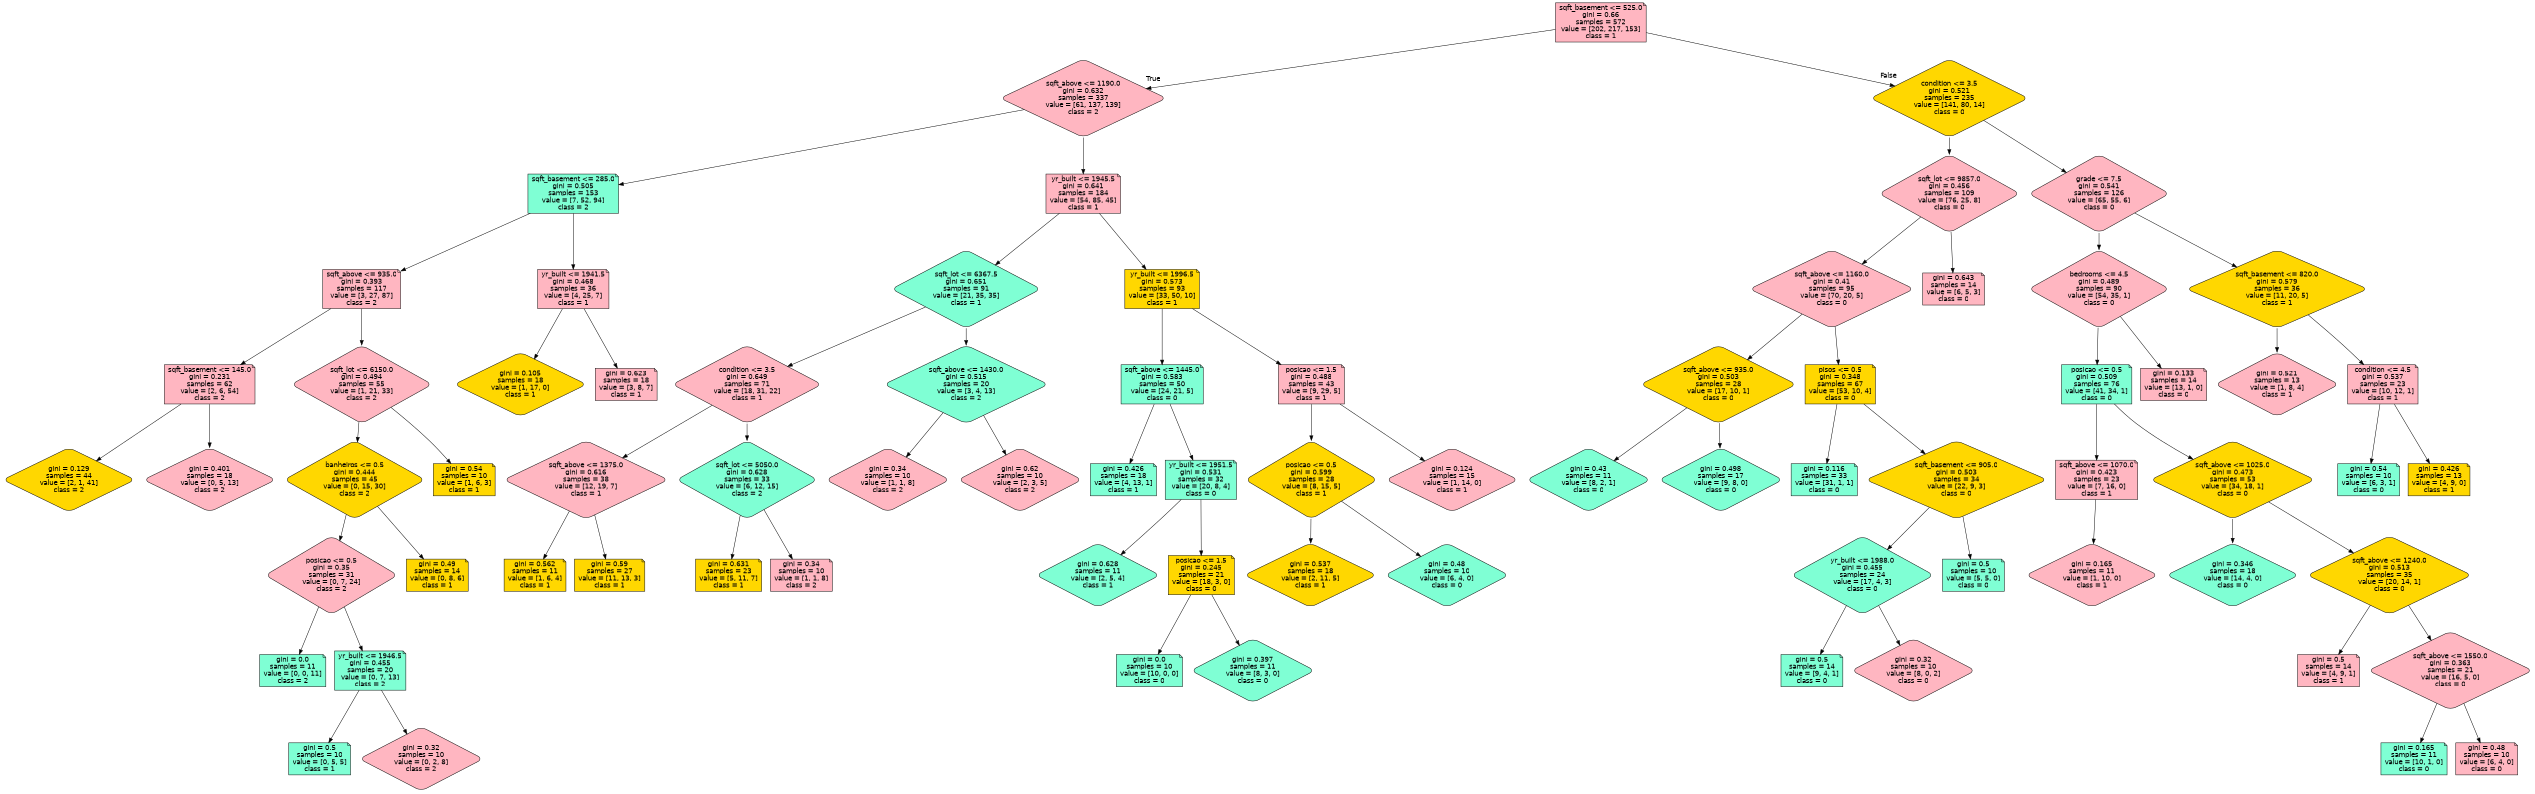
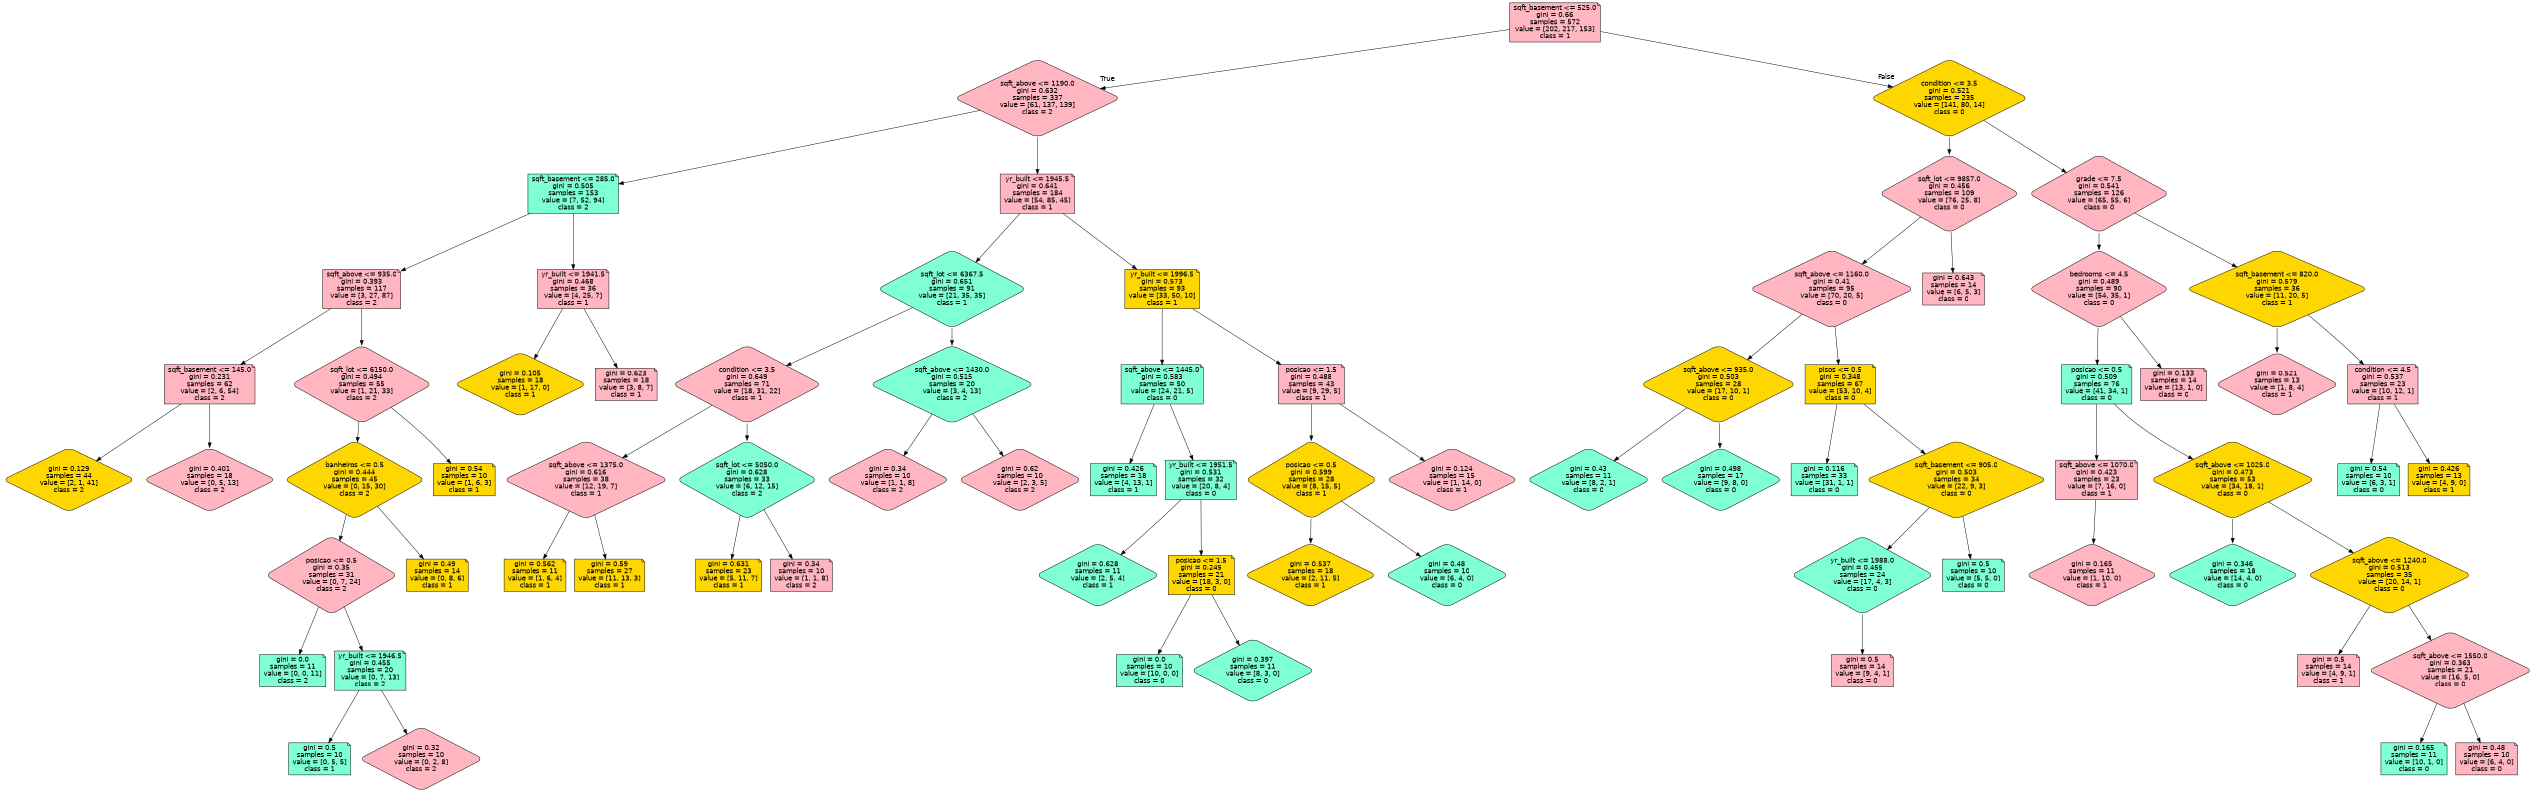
node "gini = 0.5 samples = 14 value = [9, 4, 1] class = 0": fillcolor aquamarine -> lightpink
node "gini = 0.32 samples = 10 value = [8, 0, 2] class = 0": removed
